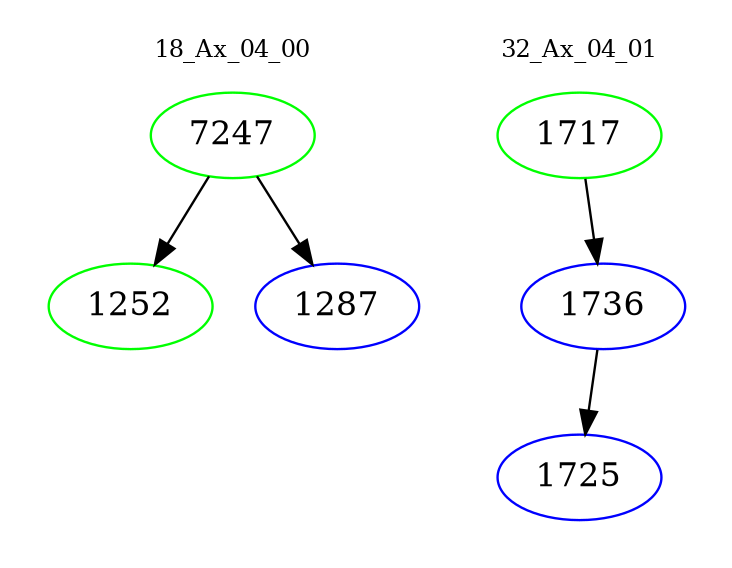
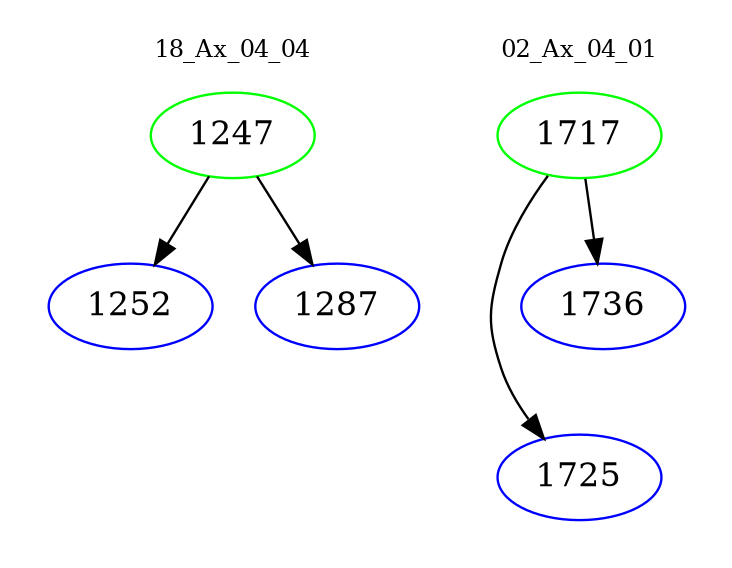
cluster "18_Ax_04_00": label "18_Ax_04_00" -> "18_Ax_04_04"
cluster "32_Ax_04_01": label "32_Ax_04_01" -> "02_Ax_04_01"
node "7247": label "7247" -> "1247"
node "1252": color green -> blue
edge "1736" -> "1725": now "1717" -> "1725"
